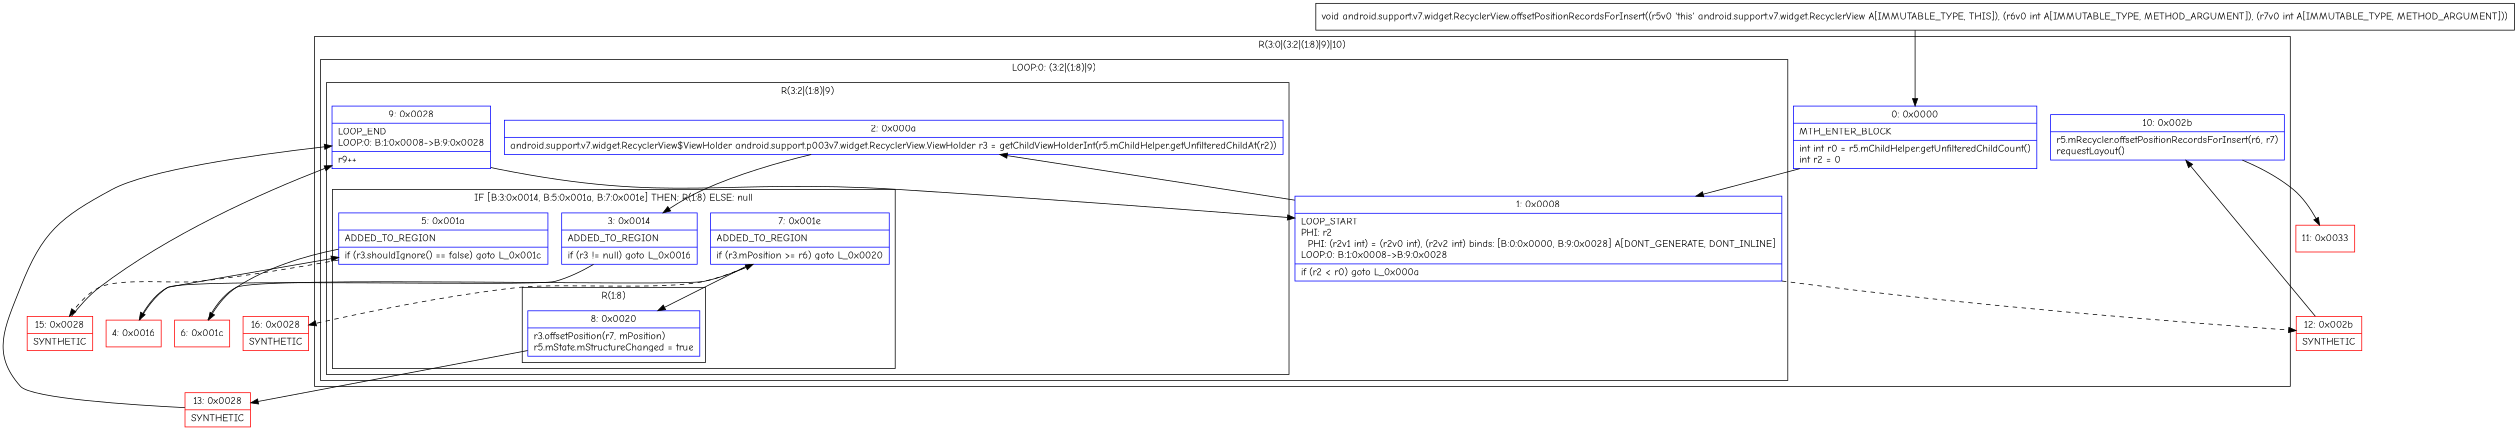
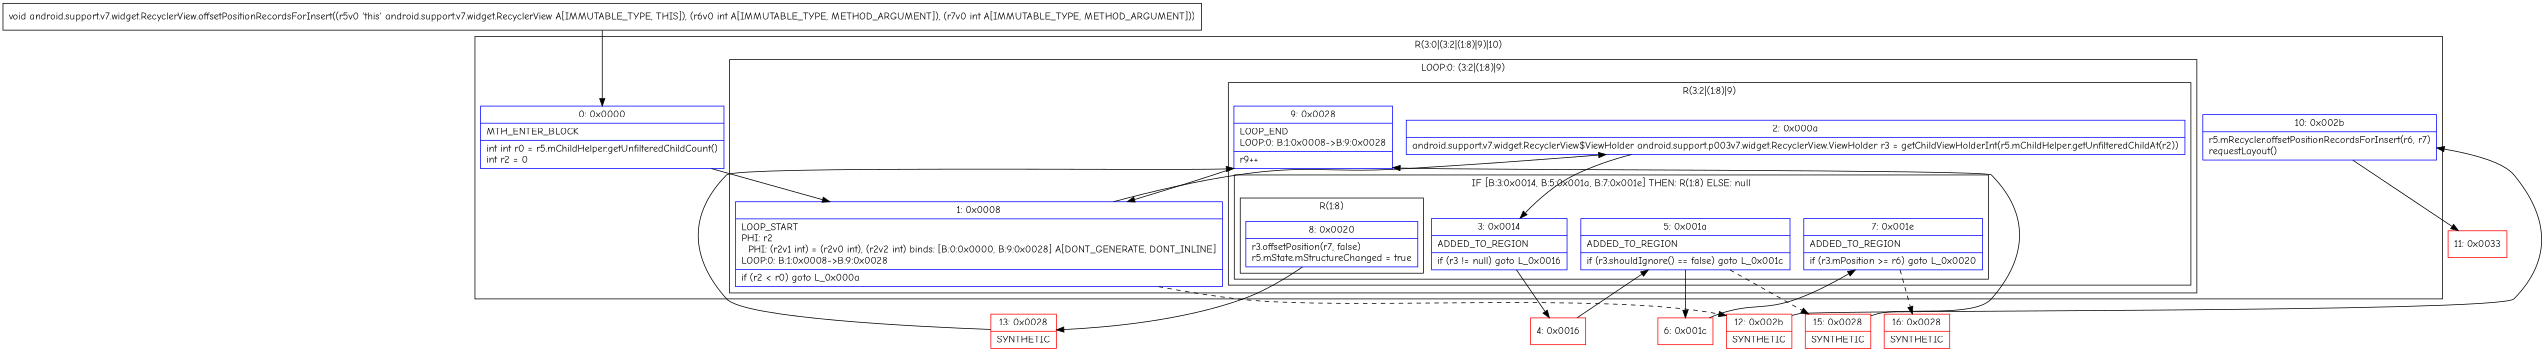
edge "7: 0x001e" -> "8: 0x0020": removed
node "8: 0x0020": text "r3.offsetPosition(r7, mPosition)" -> "r3.offsetPosition(r7, false)"
